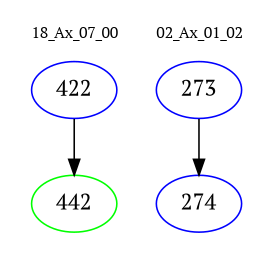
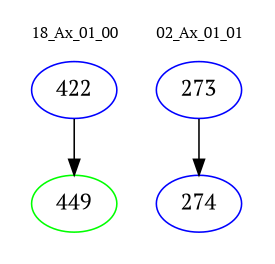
cluster "18_Ax_07_00": label "18_Ax_07_00" -> "18_Ax_01_00"
cluster "02_Ax_01_02": label "02_Ax_01_02" -> "02_Ax_01_01"
node "442": label "442" -> "449"
